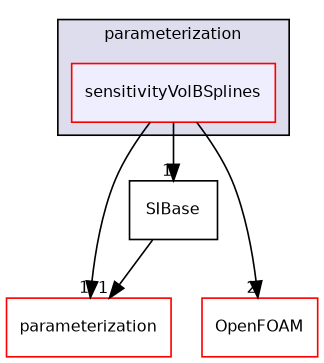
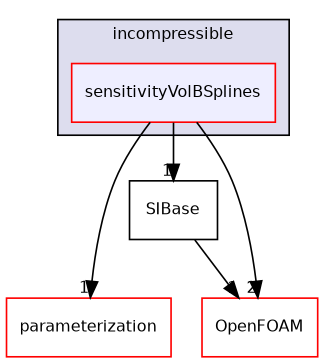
cluster "parameterization": label "parameterization" -> "incompressible"
edge "SIBase" -> "parameterization": now "SIBase" -> "OpenFOAM"
